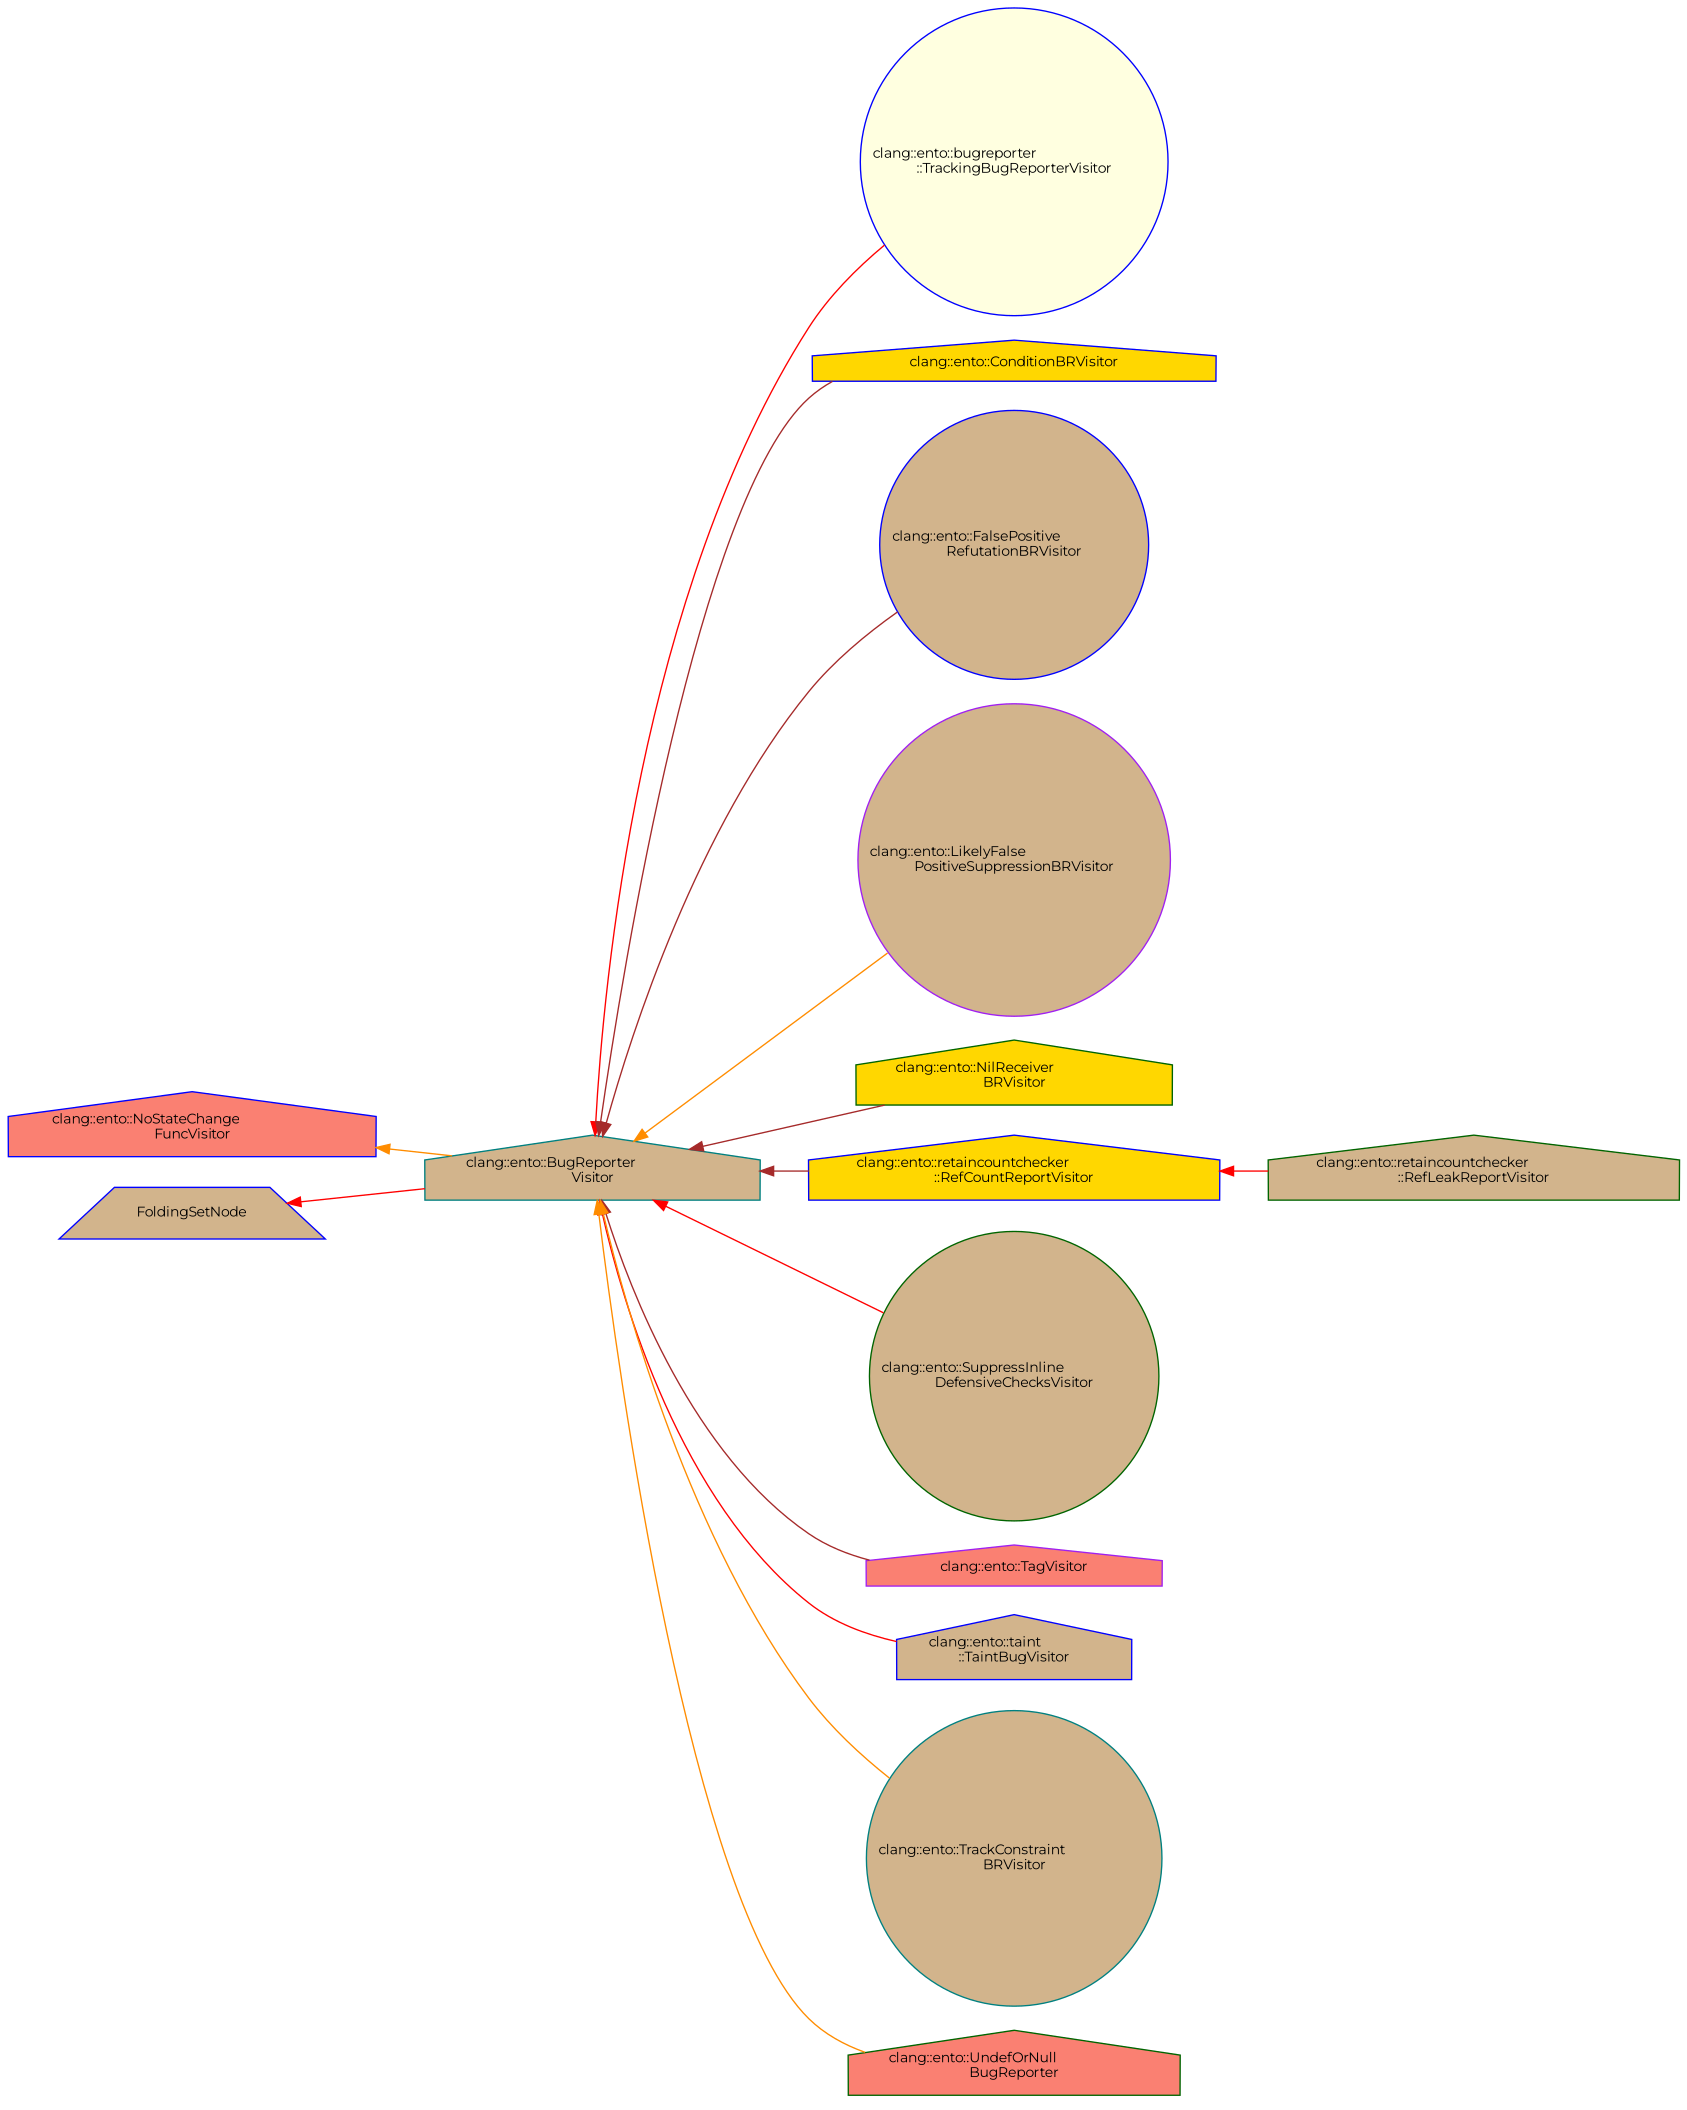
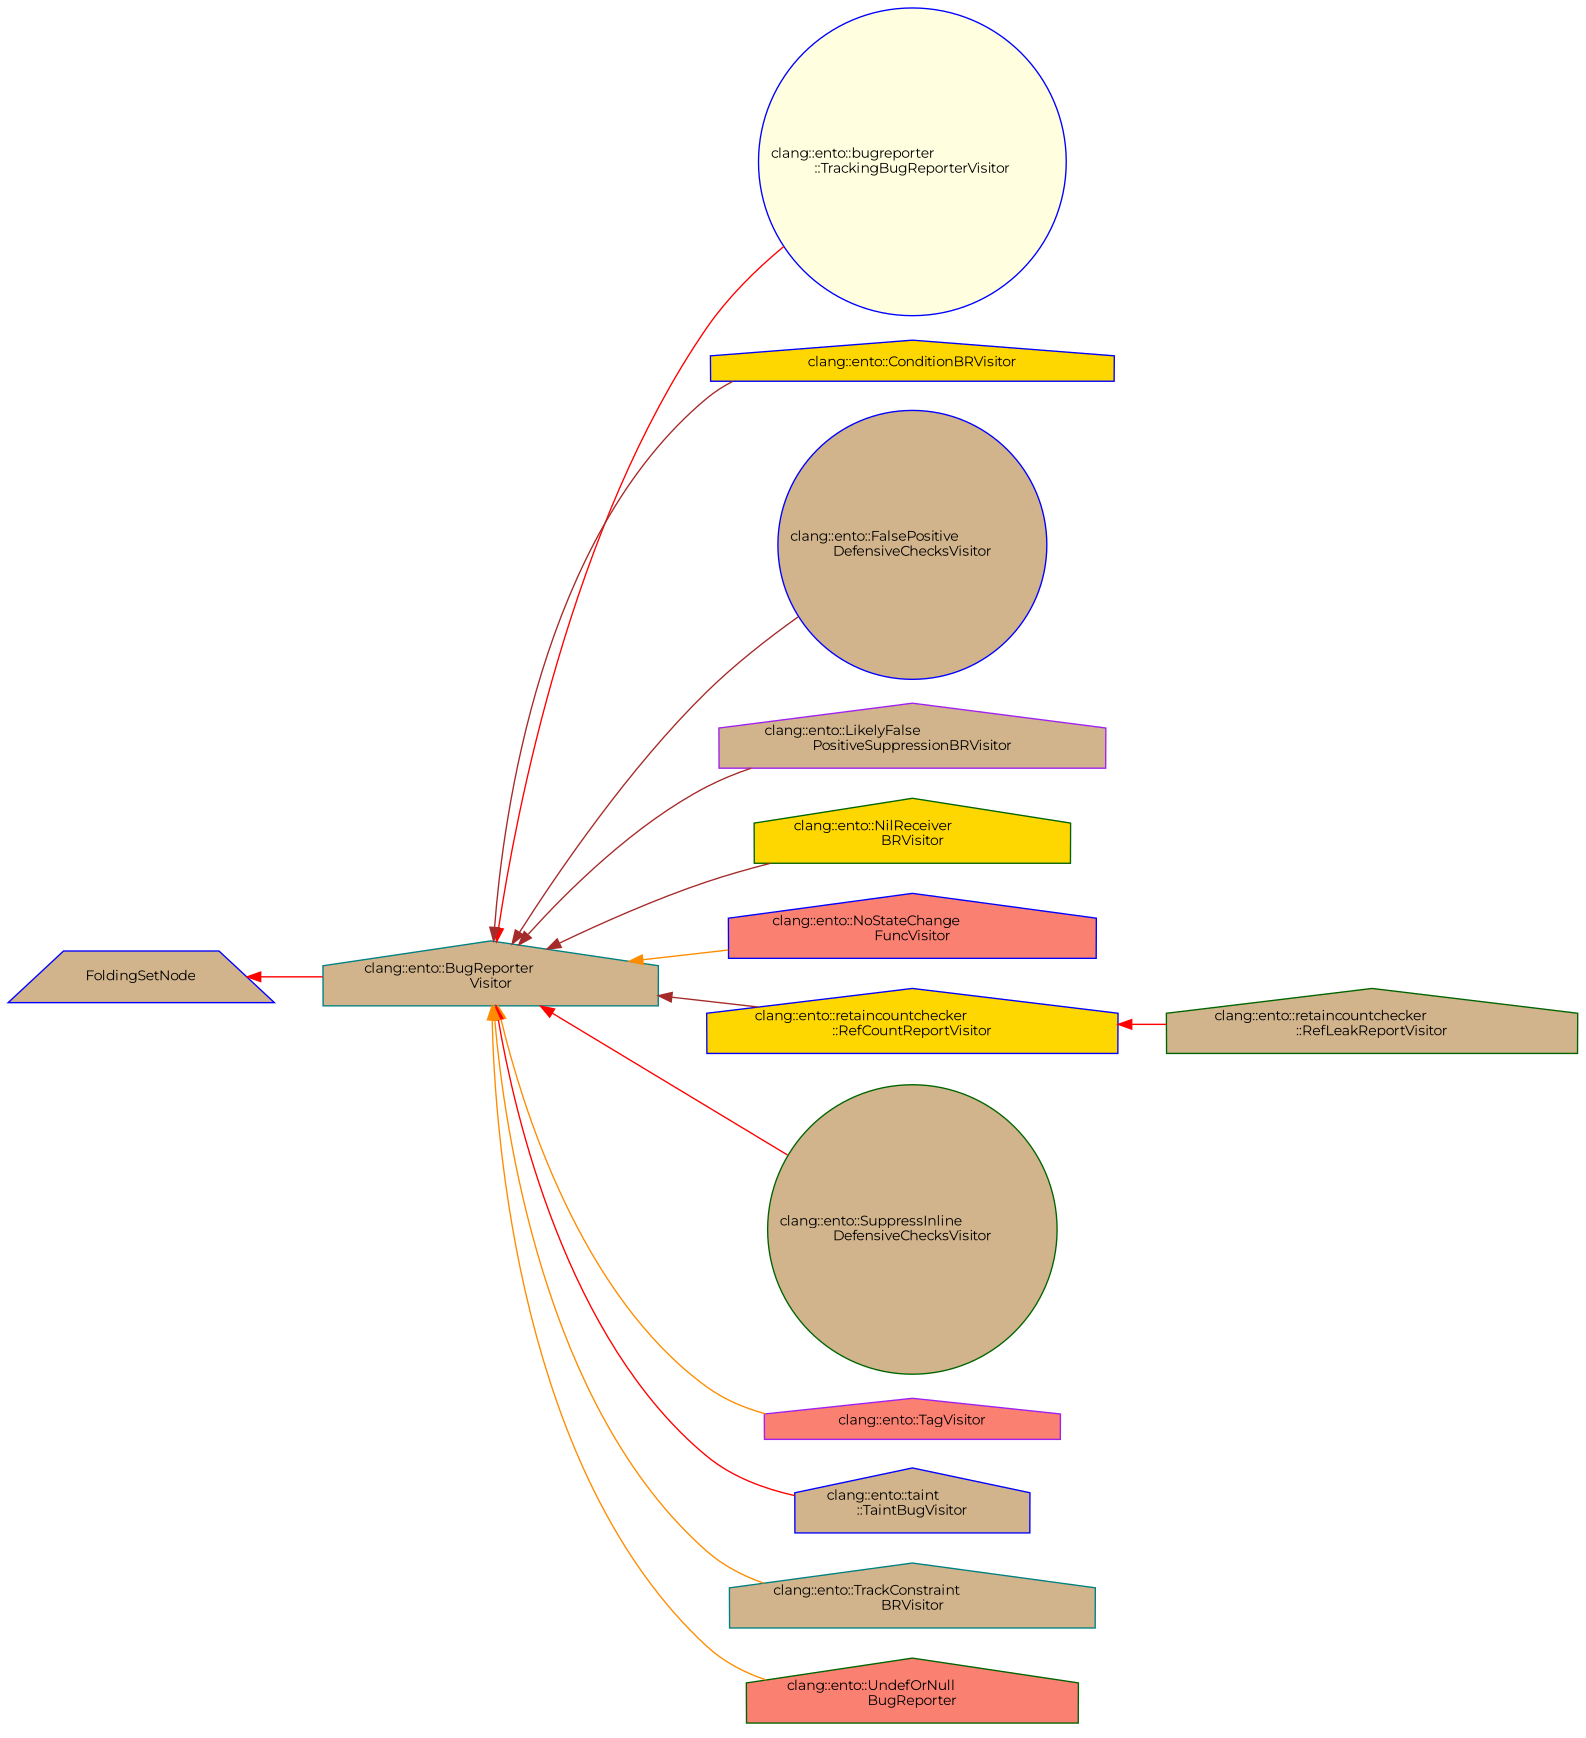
node "clang::ento::FalsePositive RefutationBRVisitor": label "clang::ento::FalsePositive RefutationBRVisitor" -> "clang::ento::FalsePositive DefensiveChecksVisitor"
node "clang::ento::LikelyFalse PositiveSuppressionBRVisitor": shape circle -> house
edge "clang::ento::LikelyFalse PositiveSuppressionBRVisitor" -> "clang::ento::BugReporter Visitor": color darkorange -> brown
edge "clang::ento::BugReporter Visitor" -> "clang::ento::NoStateChange FuncVisitor": reversed
edge "clang::ento::TagVisitor" -> "clang::ento::BugReporter Visitor": color brown -> darkorange
node "clang::ento::TrackConstraint BRVisitor": shape circle -> house
